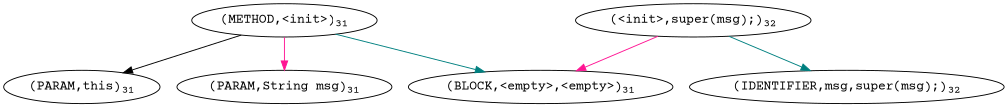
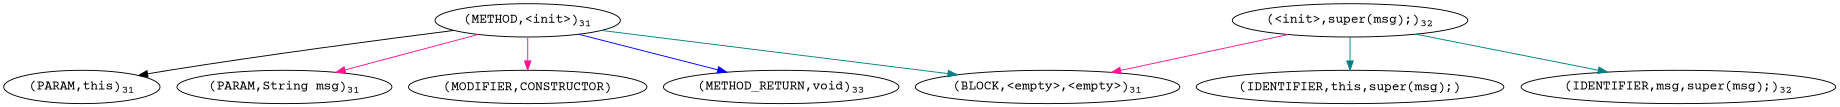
node "(MODIFIER,CONSTRUCTOR)": added
node "(METHOD_RETURN,void)": added
node "(IDENTIFIER,this,super(msg);)": added
